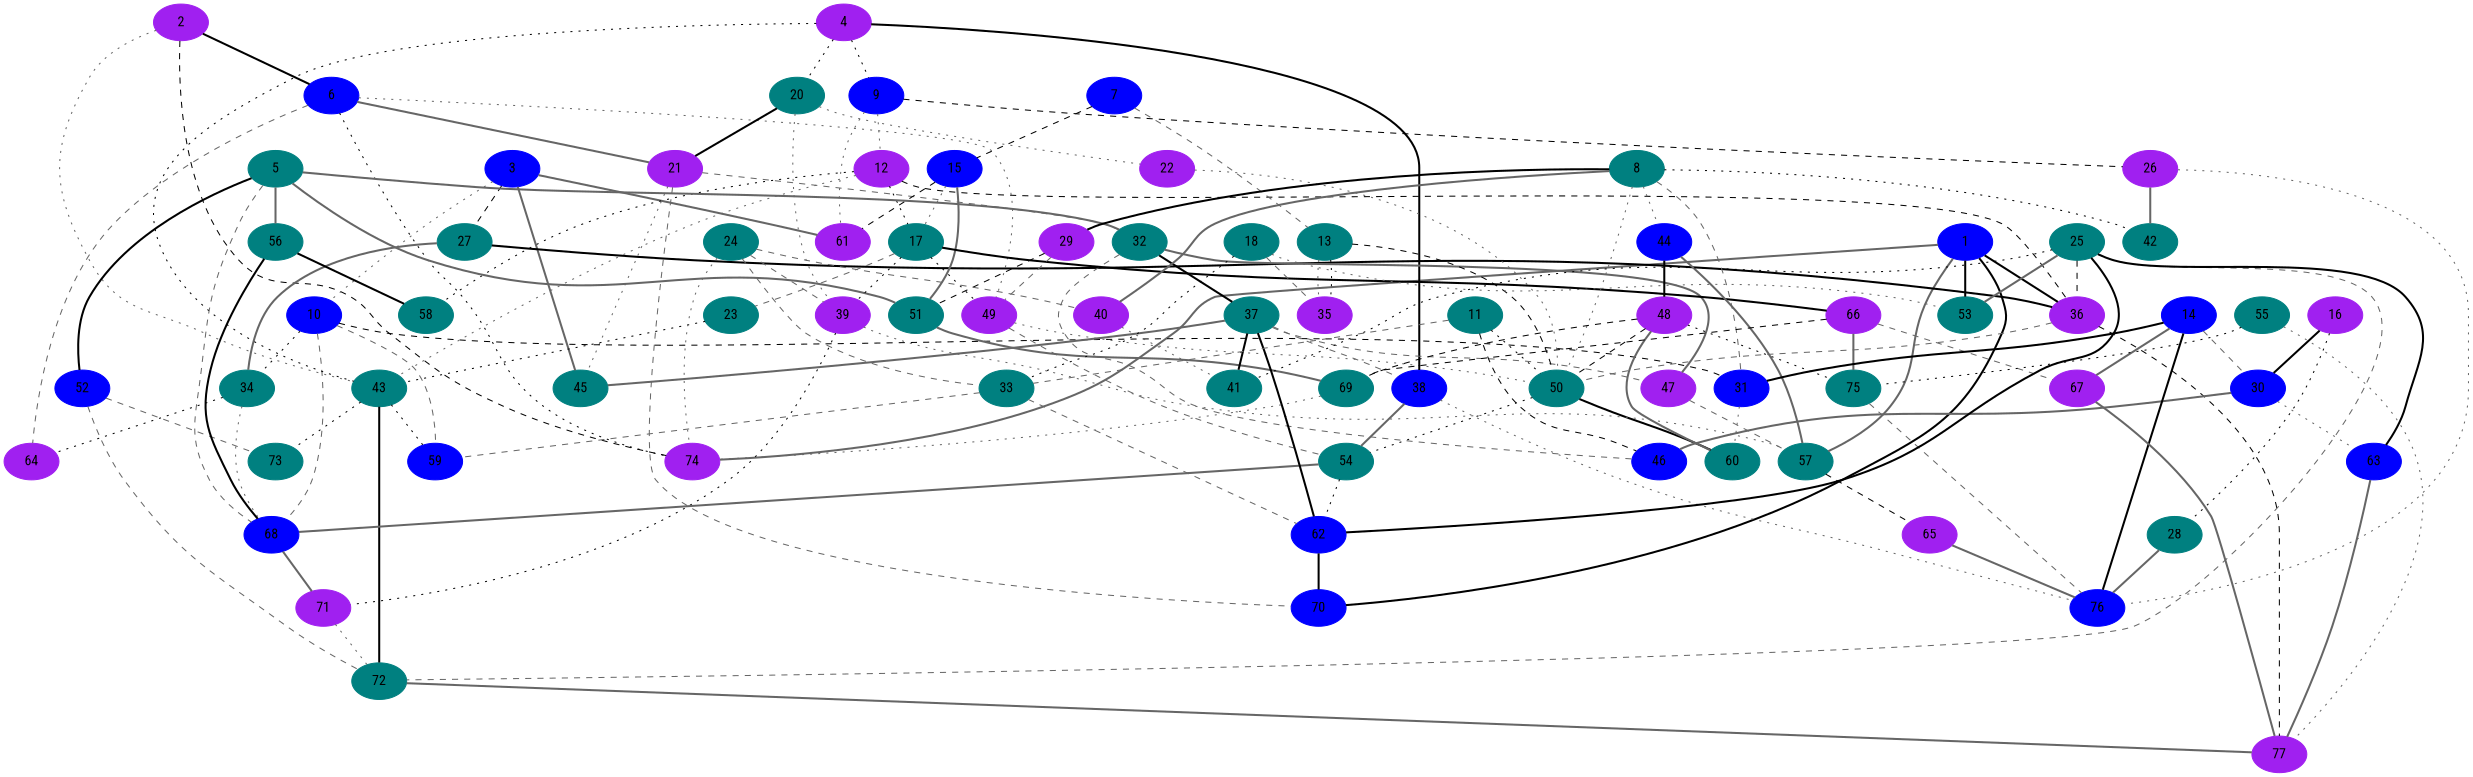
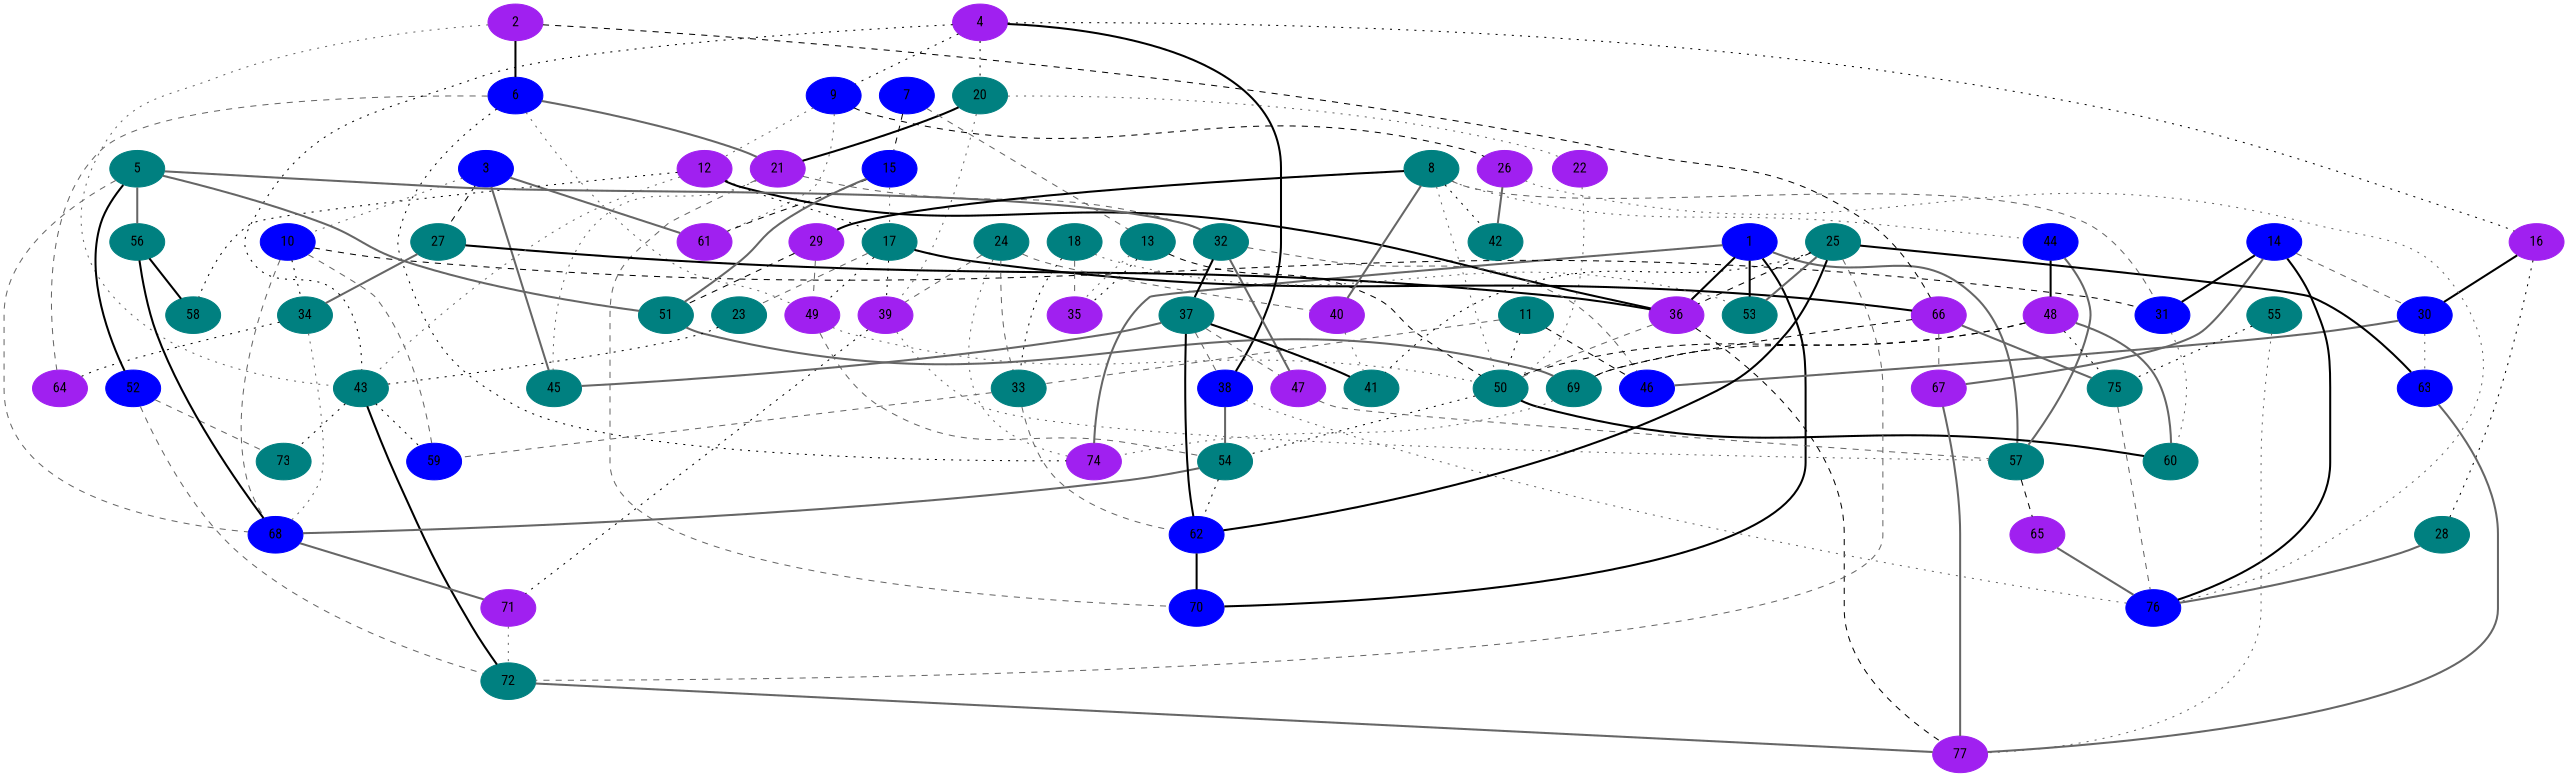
edge "4" -- "16": added
edge "12" -- "36": style dashed -> bold
edge "2" -- "74": now "2" -- "66"
